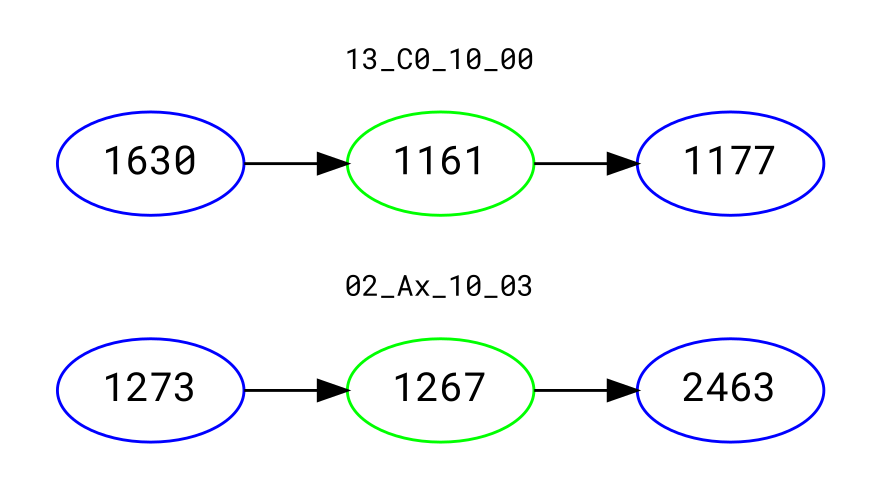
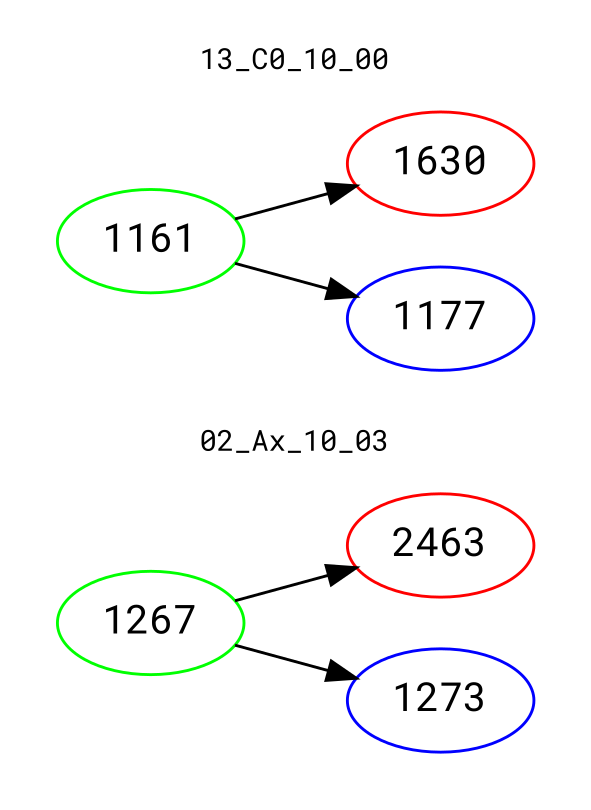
node "1630": color blue -> red
edge "1630" -> "1161": reversed
edge "1273" -> "1267": reversed
node "2463": color blue -> red
